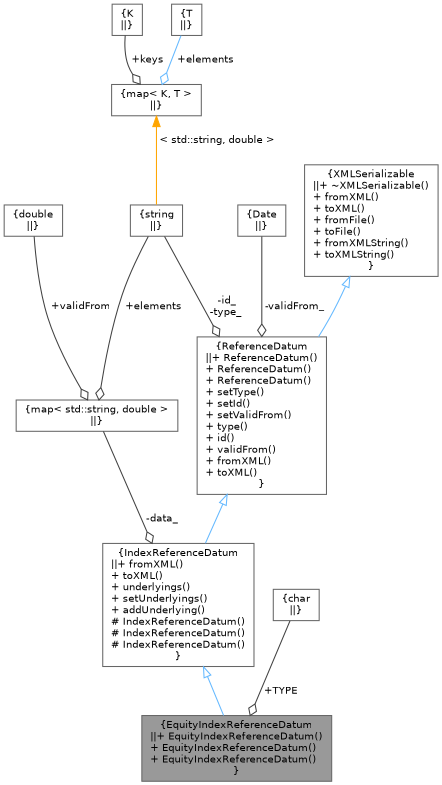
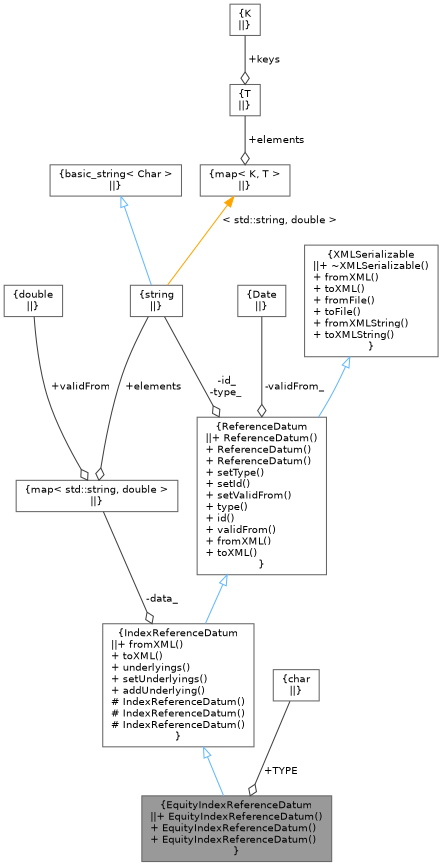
edge "{T ||}" -> "{map< K, T > ||}": color steelblue1 -> grey25
edge "{K ||}" -> "{map< K, T > ||}": now "{K ||}" -> "{T ||}"
node "{basic_string< Char > ||}": added
